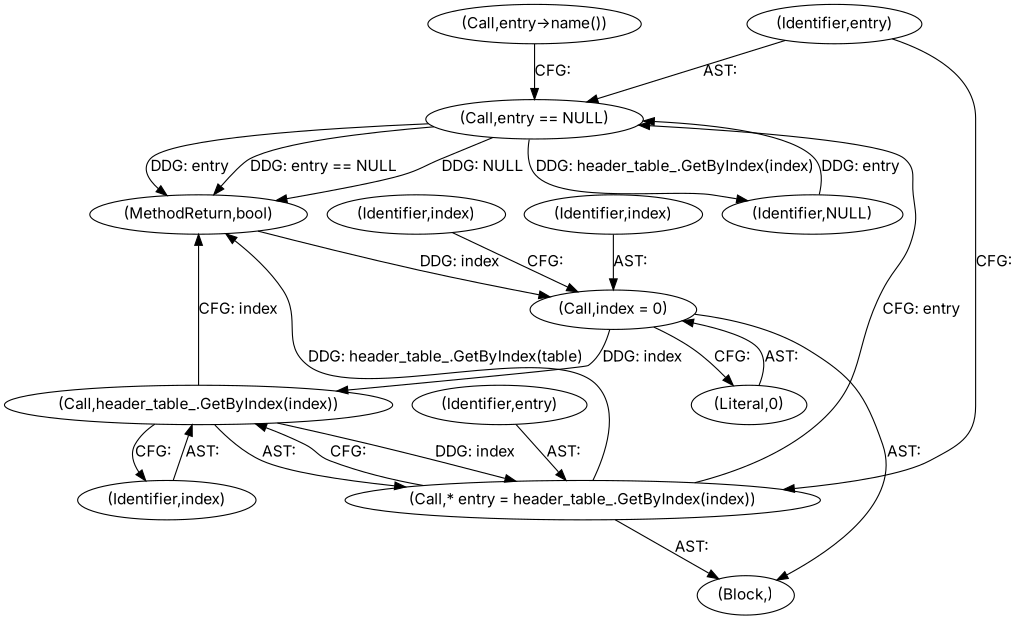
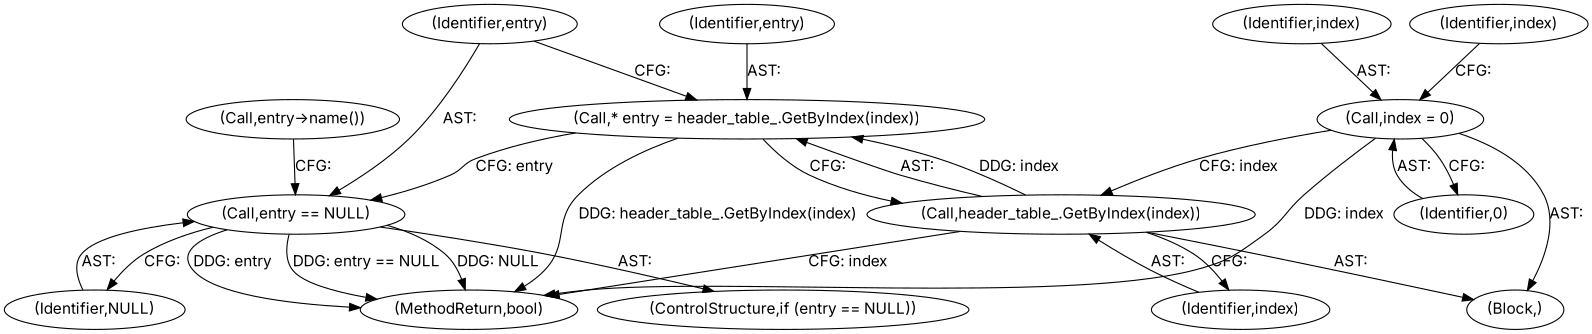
edge "(Call,entry == NULL)" -> "(Identifier,NULL)": label "DDG: header_table_.GetByIndex(index)" -> "CFG: "
edge "(Identifier,NULL)" -> "(Call,entry == NULL)": label "DDG: entry" -> "AST: "
edge "(MethodReturn,bool)" -> "(Call,index = 0)": reversed
node "(ControlStructure,if (entry == NULL))": added
edge "(Call,* entry = header_table_.GetByIndex(index))" -> "(MethodReturn,bool)": label "DDG: header_table_.GetByIndex(table)" -> "DDG: header_table_.GetByIndex(index)"
edge "(Call,index = 0)" -> "(Call,header_table_.GetByIndex(index))": label "DDG: index" -> "CFG: index"
node "(Literal,0)": label "(Literal,0)" -> "(Identifier,0)"
edge "(Call,* entry = header_table_.GetByIndex(index))" -> "(Block,)": now "(Call,header_table_.GetByIndex(index))" -> "(Block,)"
